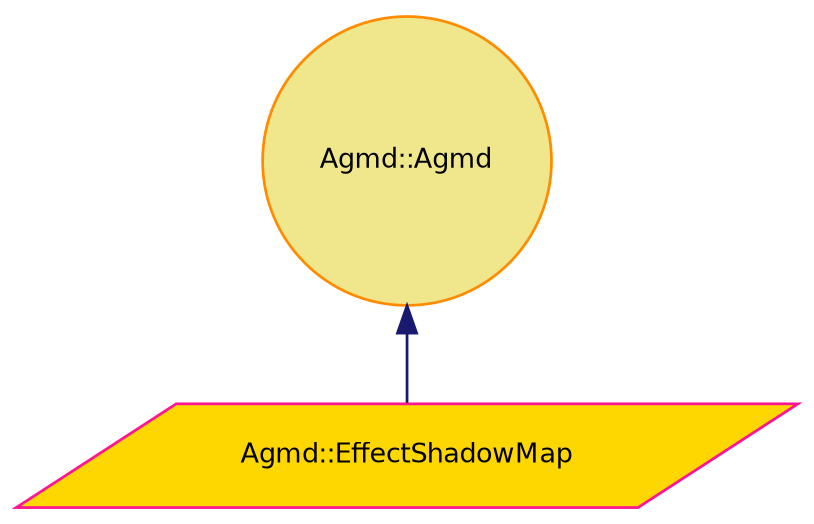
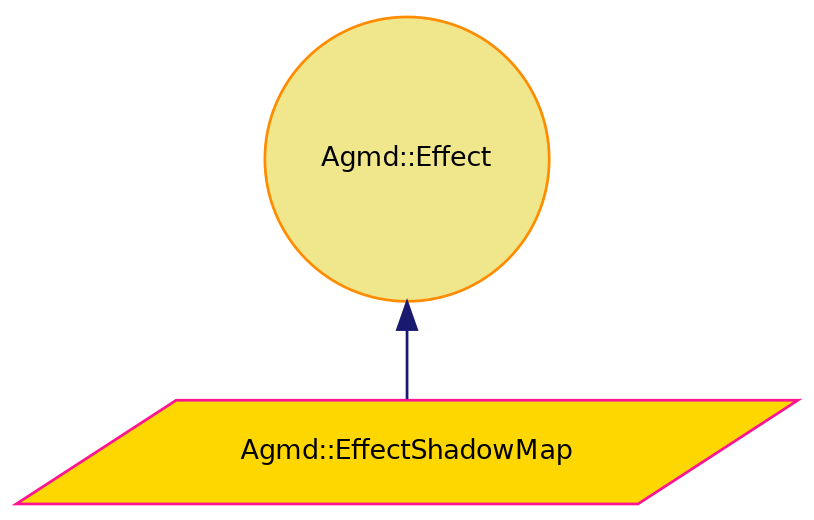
node "Agmd::Agmd": label "Agmd::Agmd" -> "Agmd::Effect"
